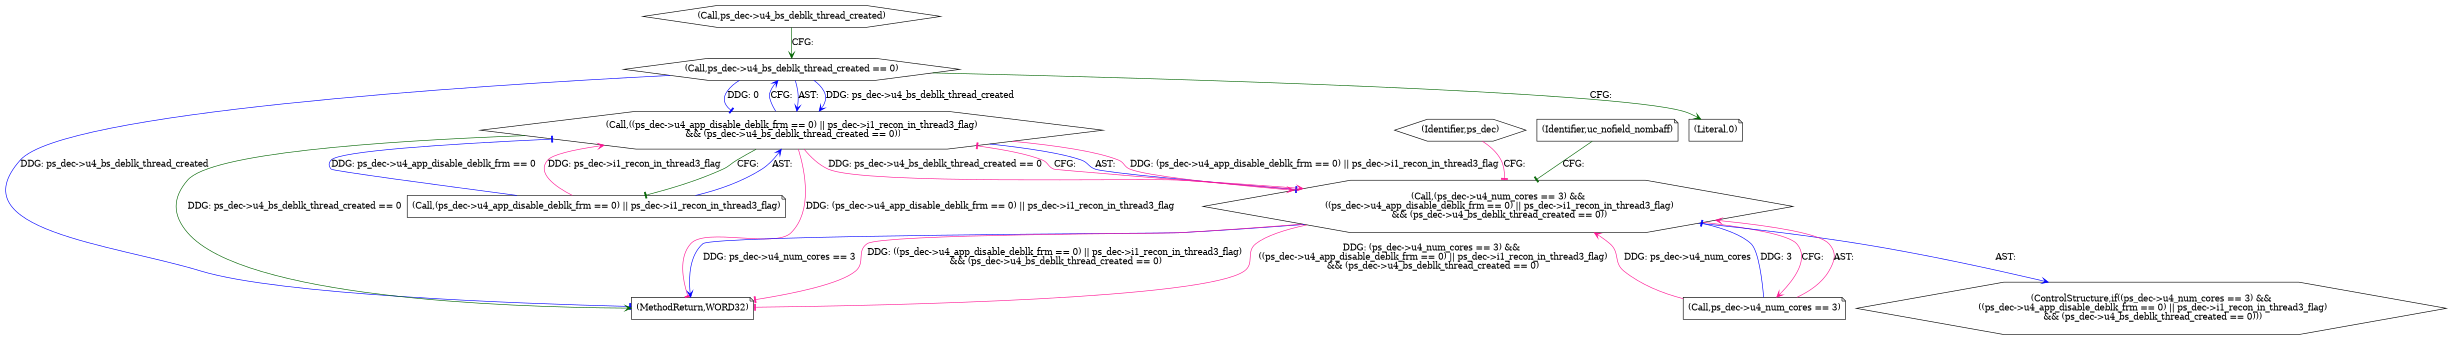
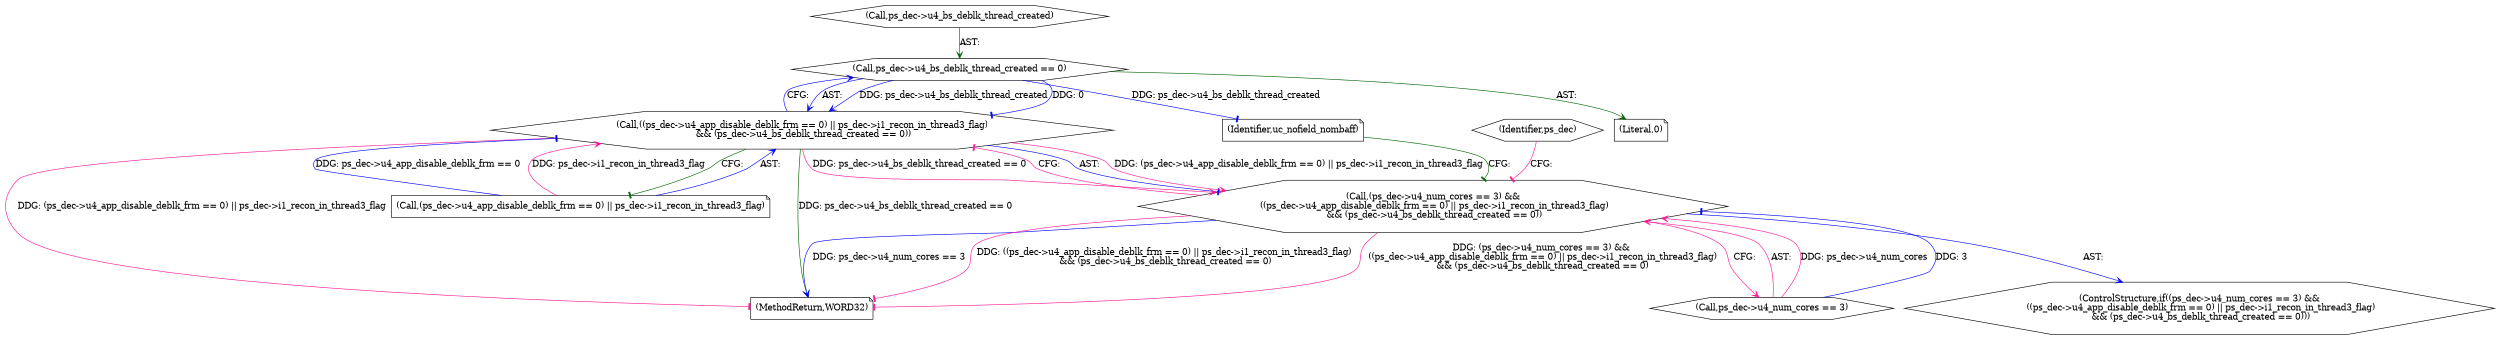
edge "(Call,ps_dec->u4_bs_deblk_thread_created)" -> "(Call,ps_dec->u4_bs_deblk_thread_created == 0)": label "CFG: " -> "AST: "
edge "(Call,ps_dec->u4_bs_deblk_thread_created == 0)" -> "(Literal,0)": label "CFG: " -> "AST: "
edge "(Call,ps_dec->u4_bs_deblk_thread_created == 0)" -> "(MethodReturn,WORD32)": now "(Call,ps_dec->u4_bs_deblk_thread_created == 0)" -> "(Identifier,uc_nofield_nombaff)"
node "(Call,ps_dec->u4_num_cores == 3)": shape note -> hexagon
